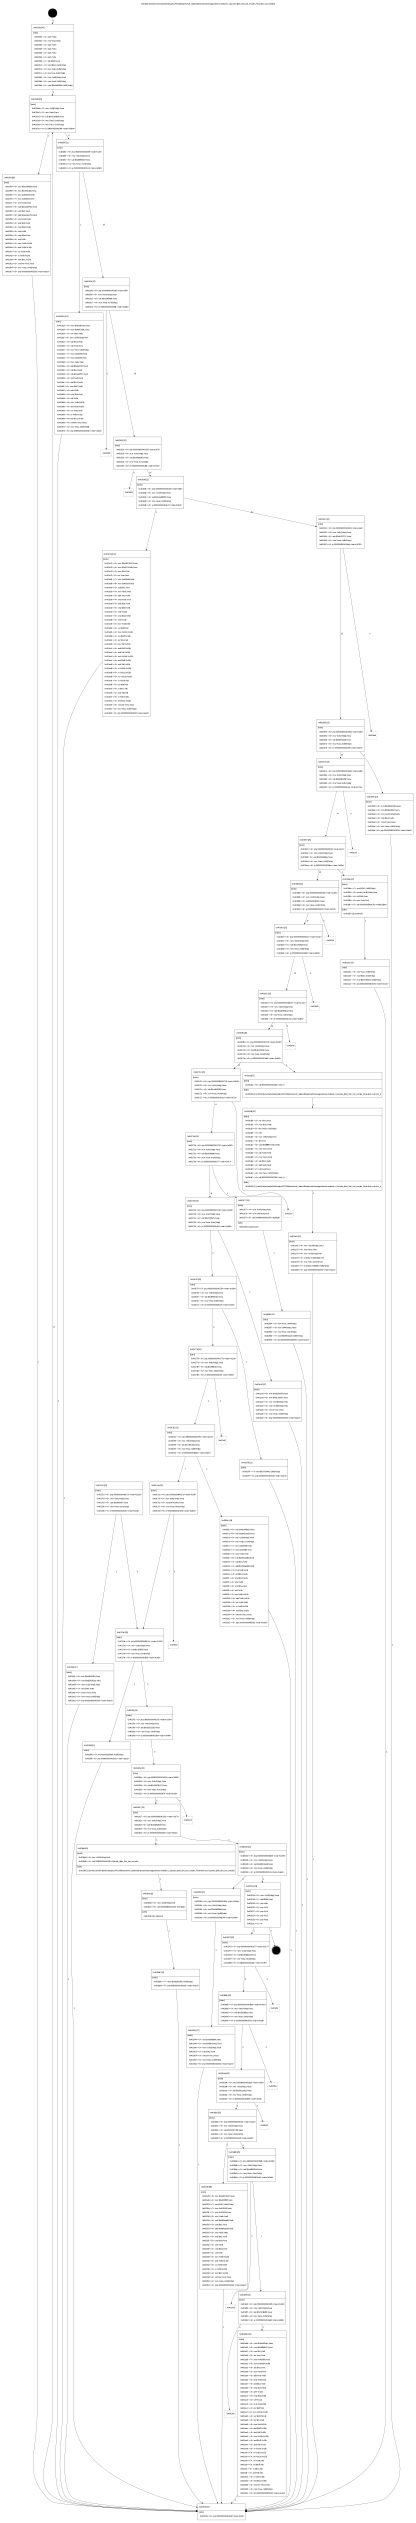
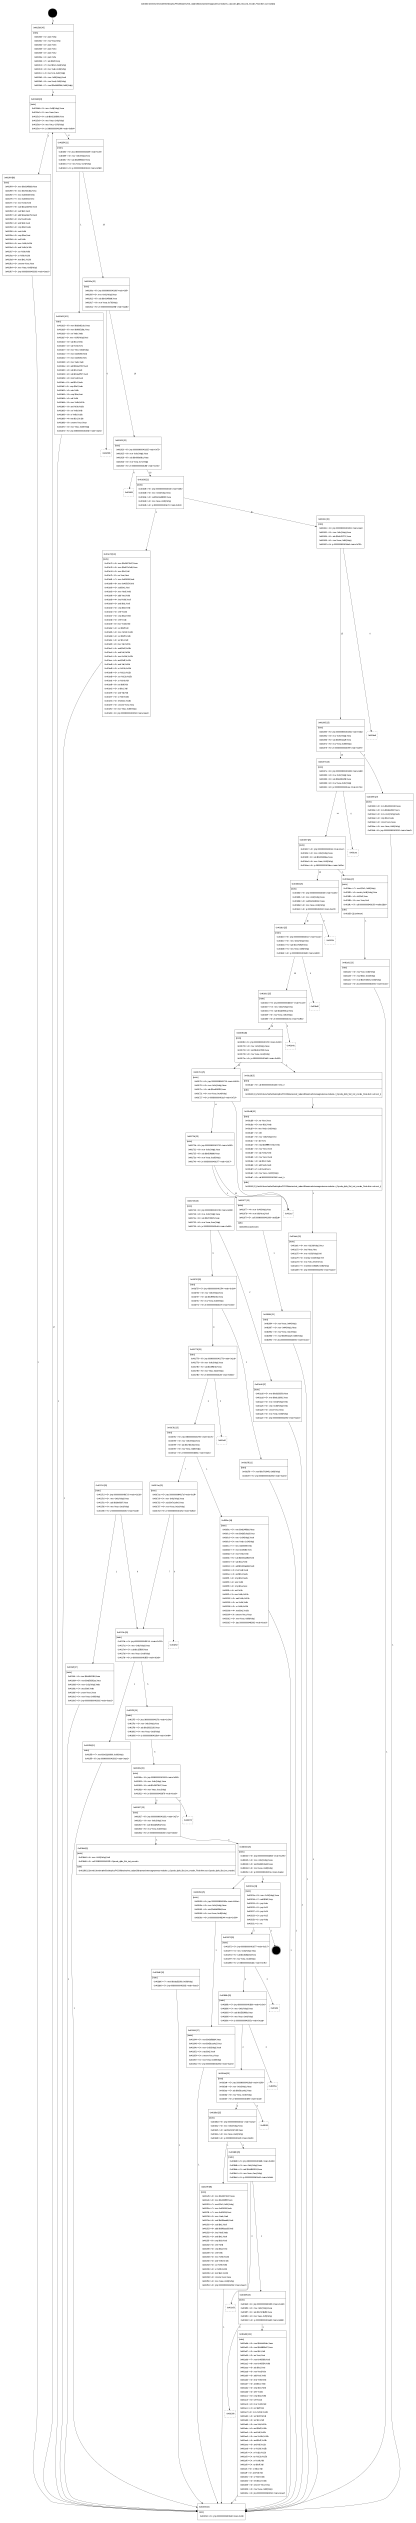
edge "0x40172d [25]" -> "0x401746 [25]": now "0x40172d [25]" -> "0x401ccf"
node "0x401b8d [9]": removed
